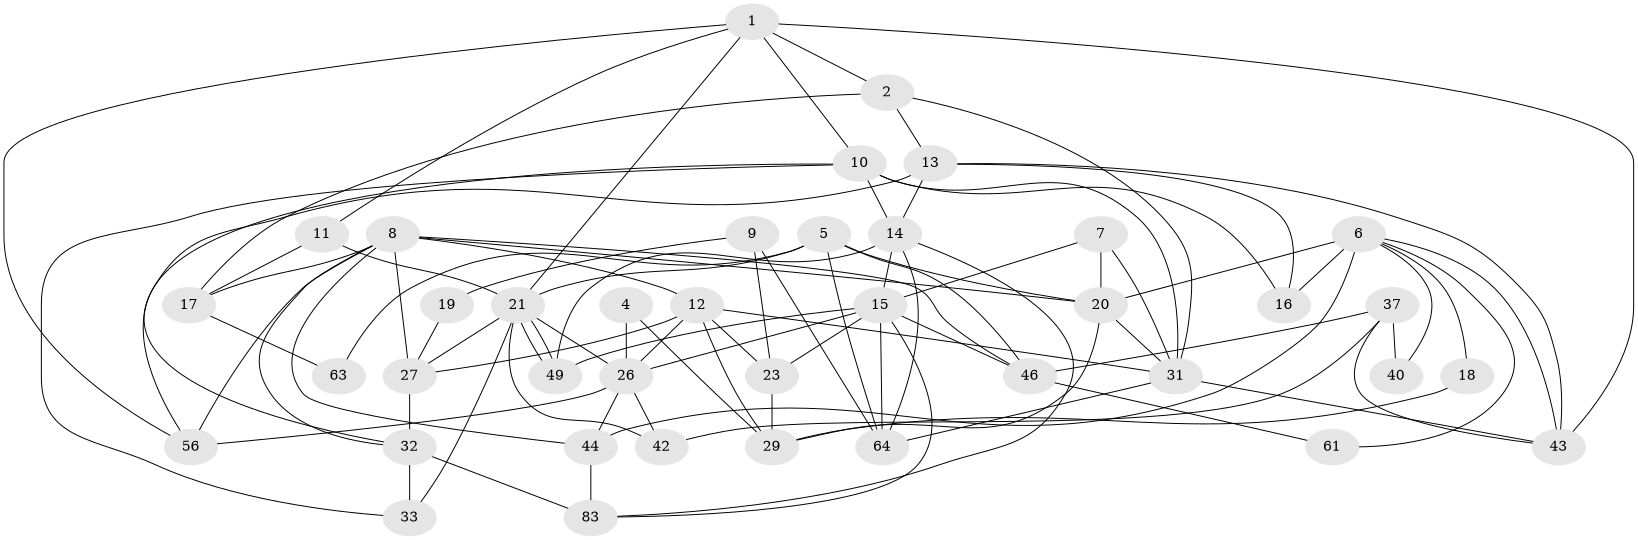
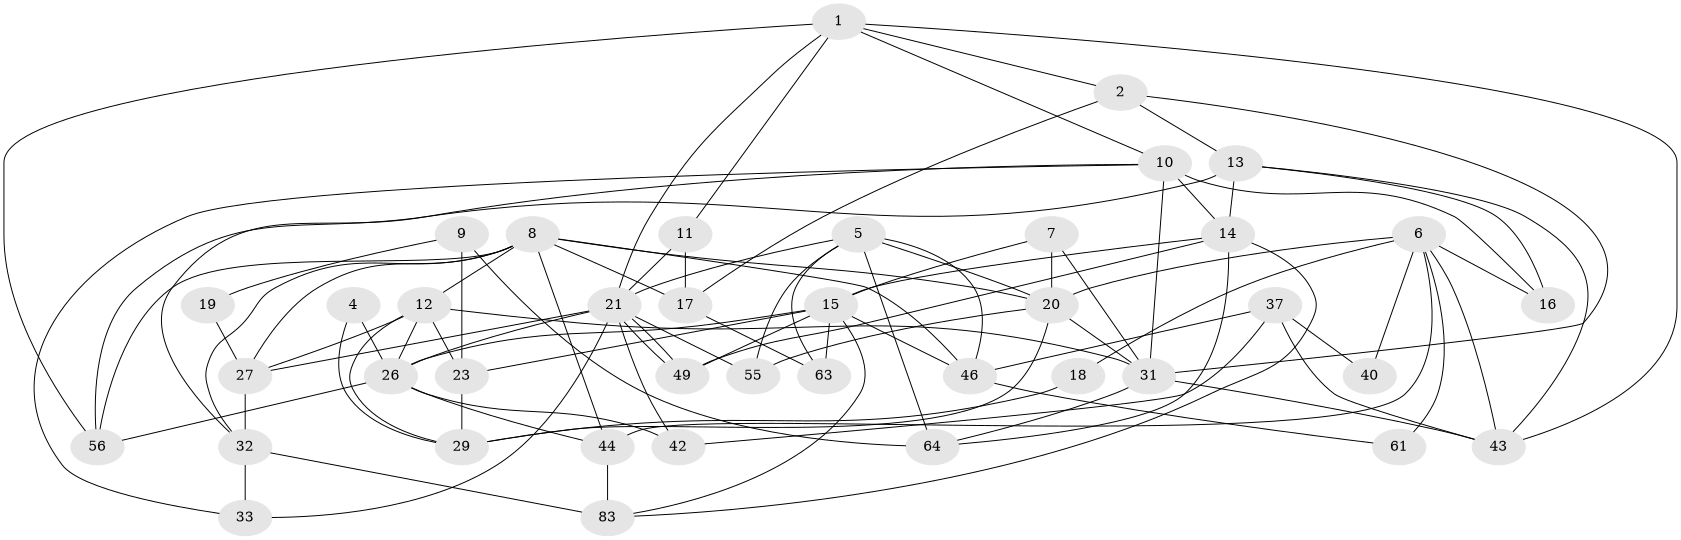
node "55": added
edge "15" -- "64": now "15" -- "63"
